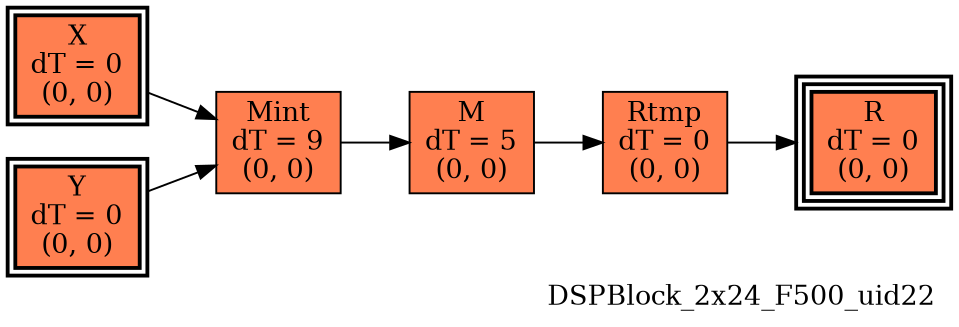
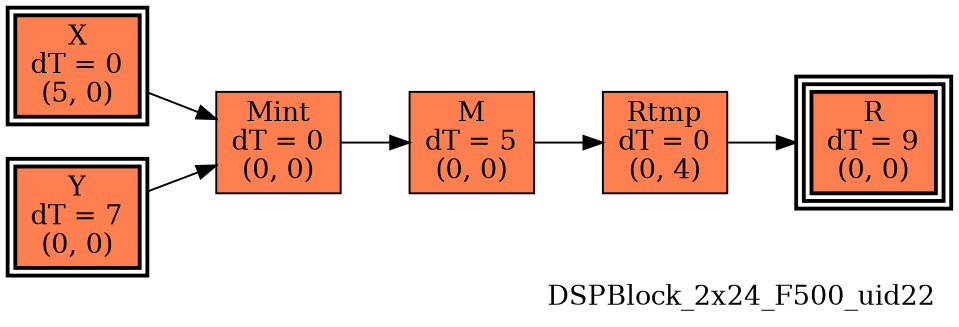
node "X dT = 0 (0, 0)": label "X dT = 0 (0, 0)" -> "X dT = 0 (5, 0)"
node "Mint dT = 9 (0, 0)": label "Mint dT = 9 (0, 0)" -> "Mint dT = 0 (0, 0)"
node "Rtmp dT = 0 (0, 0)": label "Rtmp dT = 0 (0, 0)" -> "Rtmp dT = 0 (0, 4)"
node "R dT = 0 (0, 0)": label "R dT = 0 (0, 0)" -> "R dT = 9 (0, 0)"
node "Y dT = 0 (0, 0)": label "Y dT = 0 (0, 0)" -> "Y dT = 7 (0, 0)"
